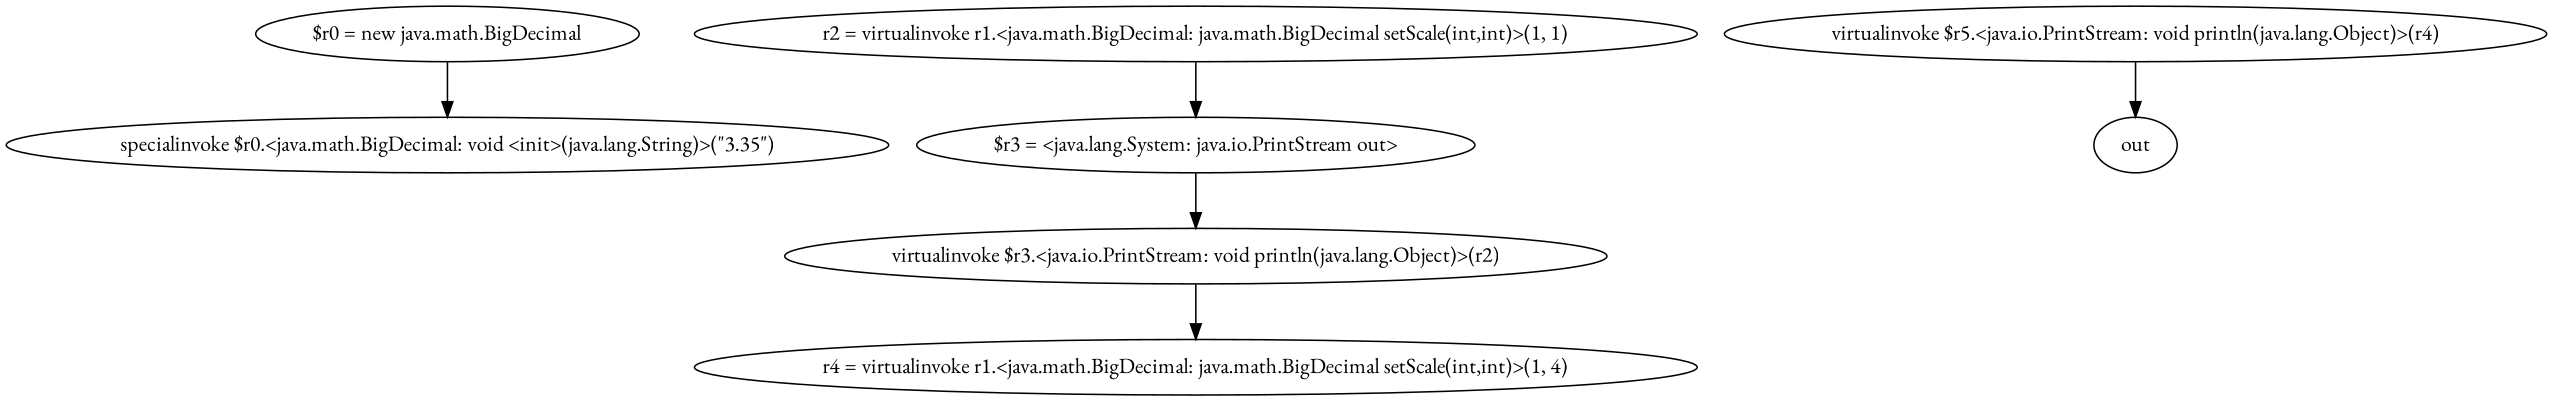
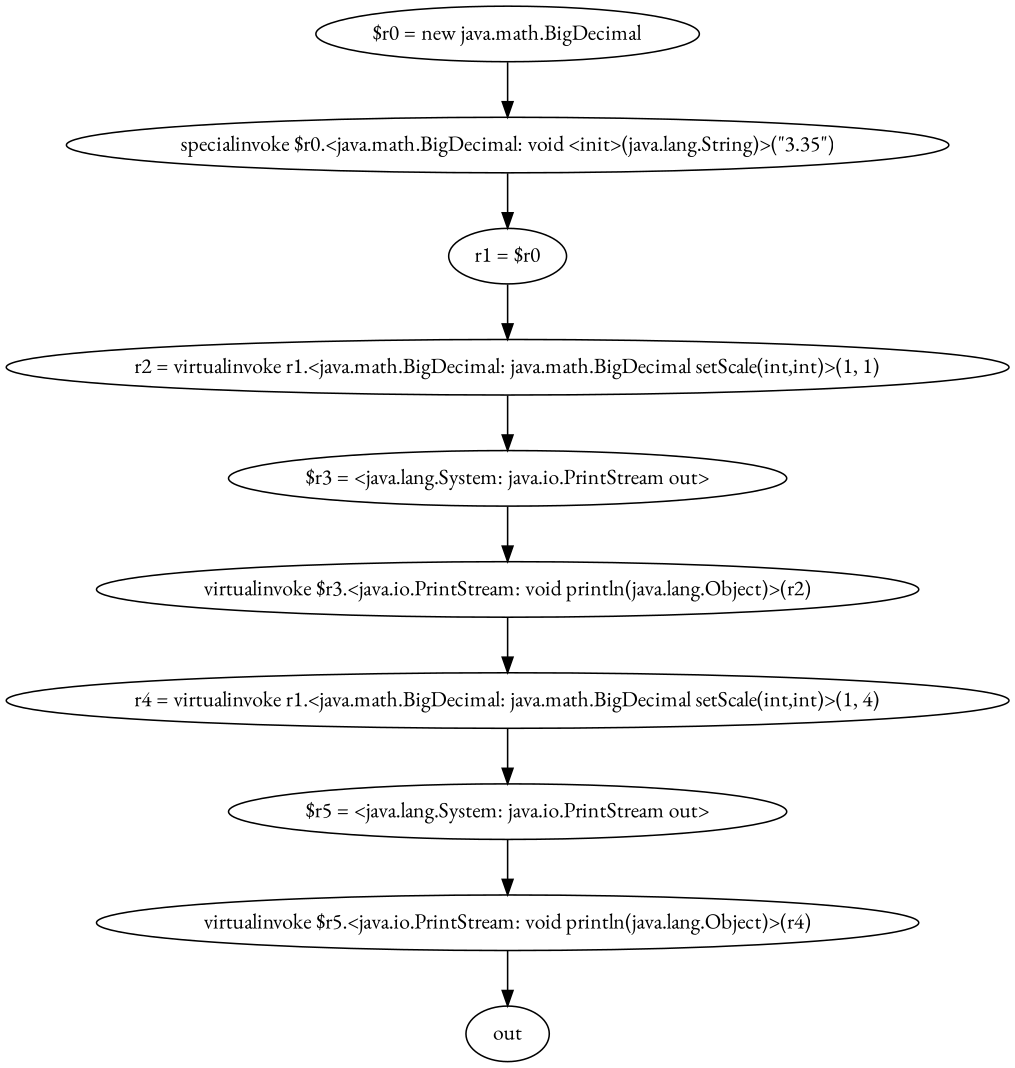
node "r1 = $r0": added
node "$r5 = <java.lang.System: java.io.PrintStream out>": added
